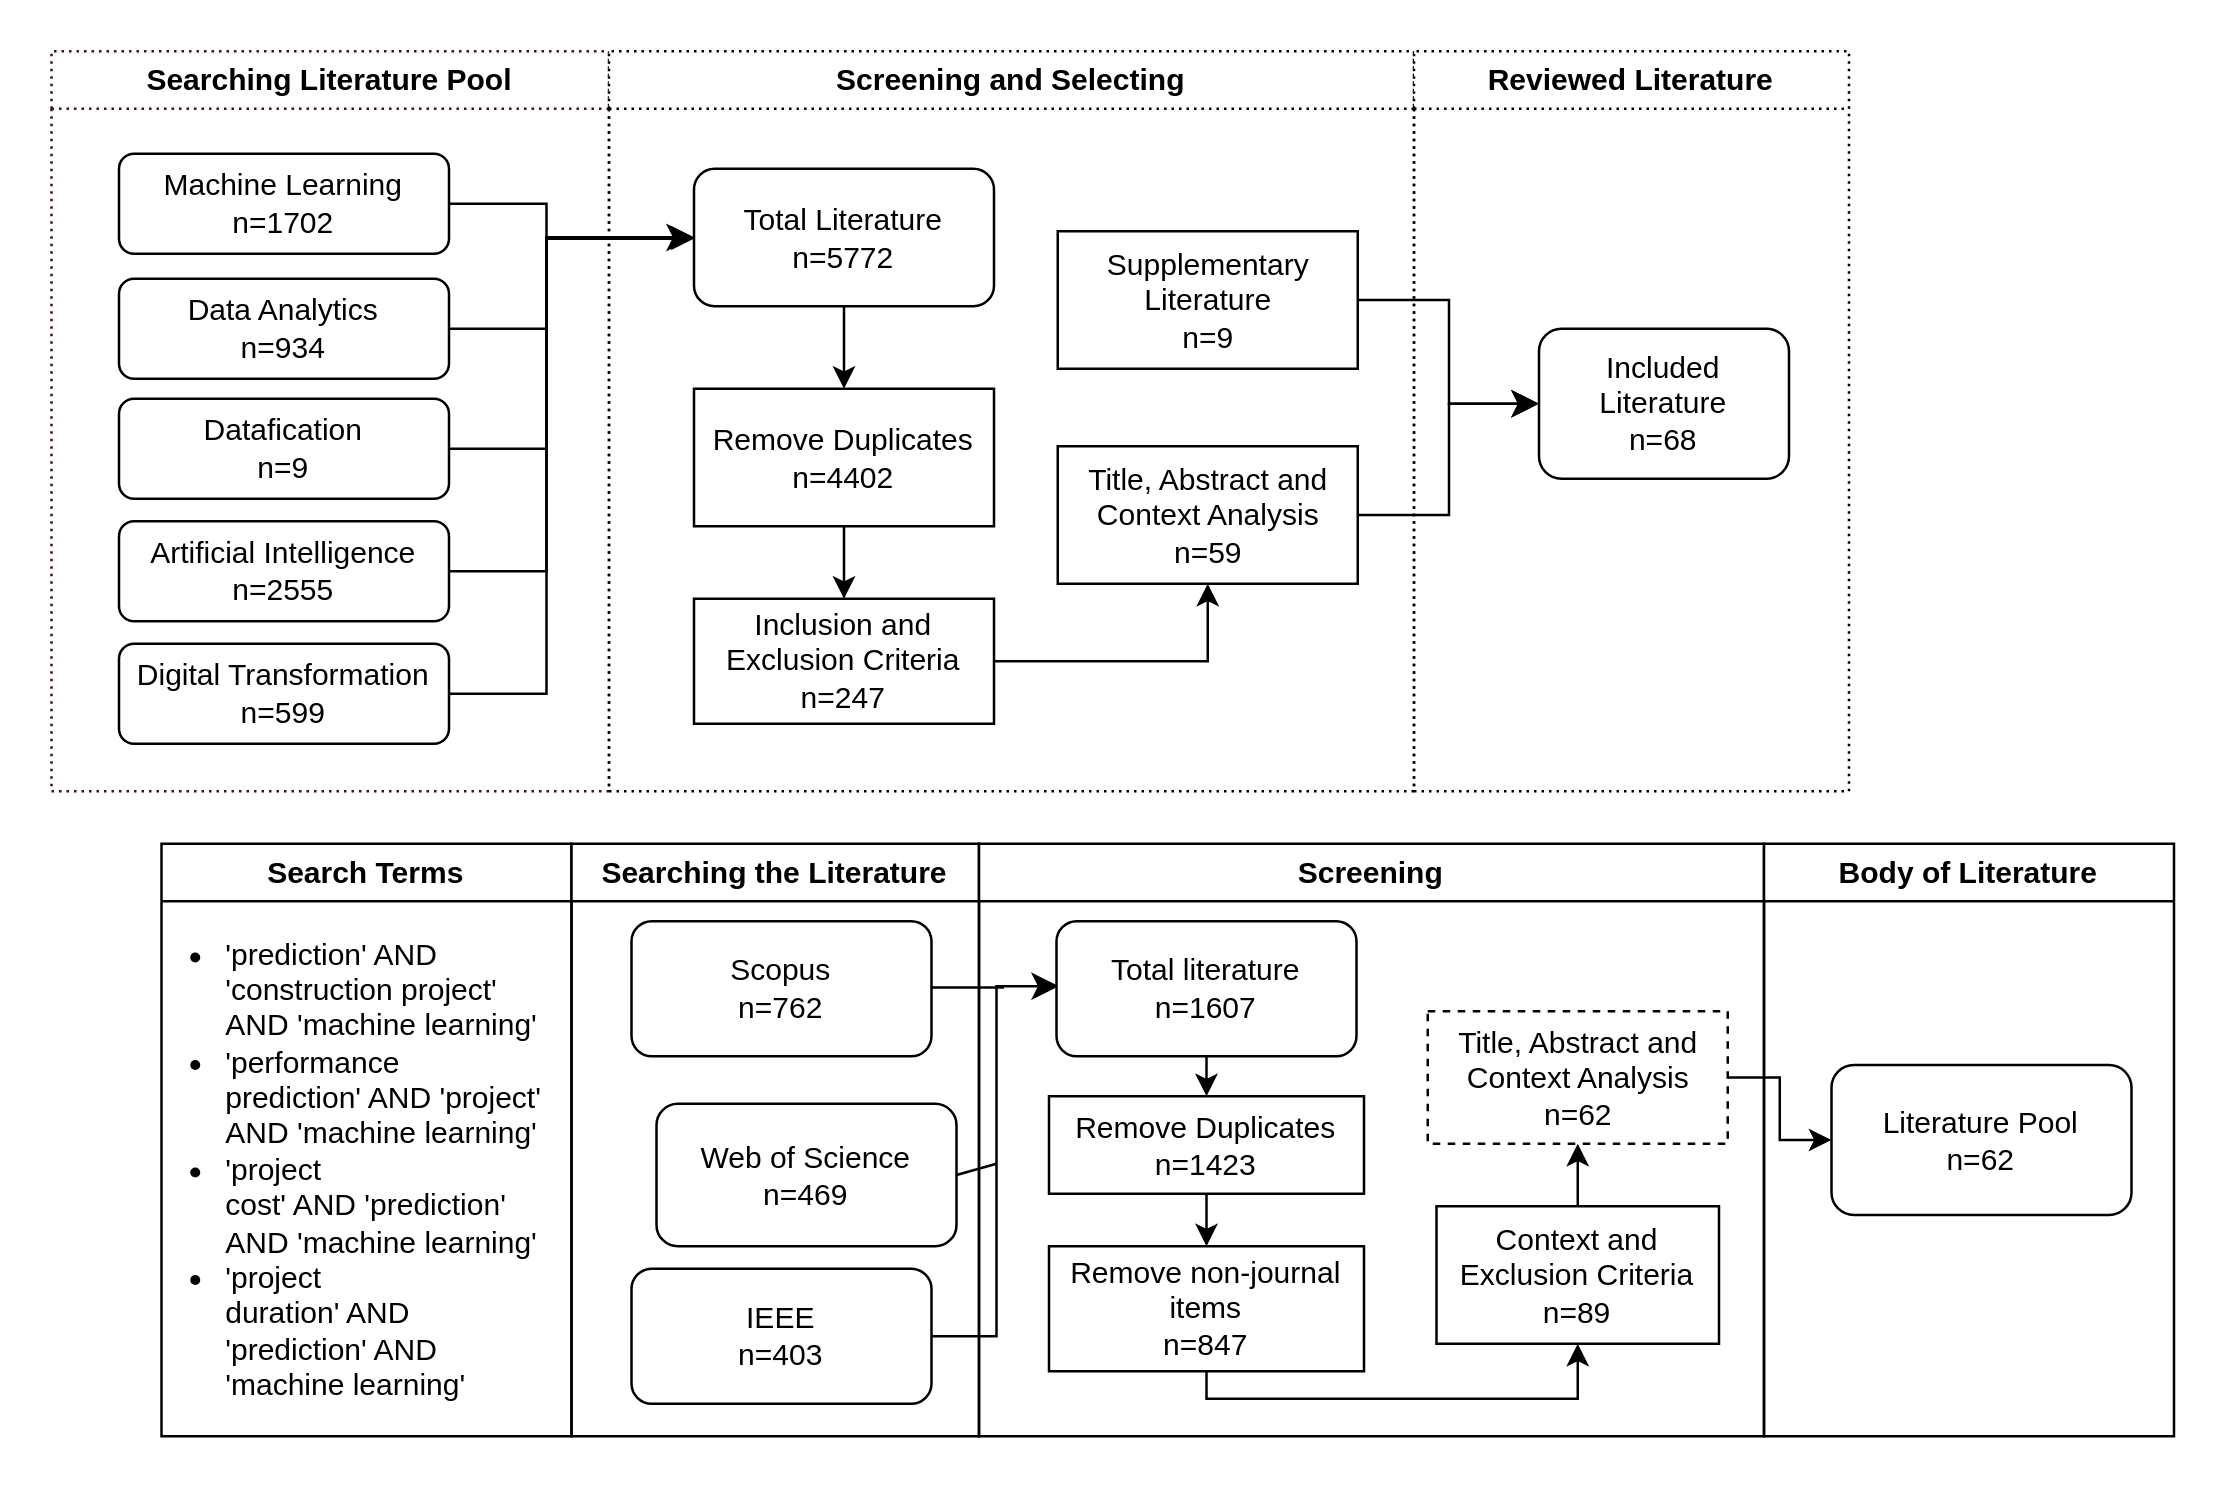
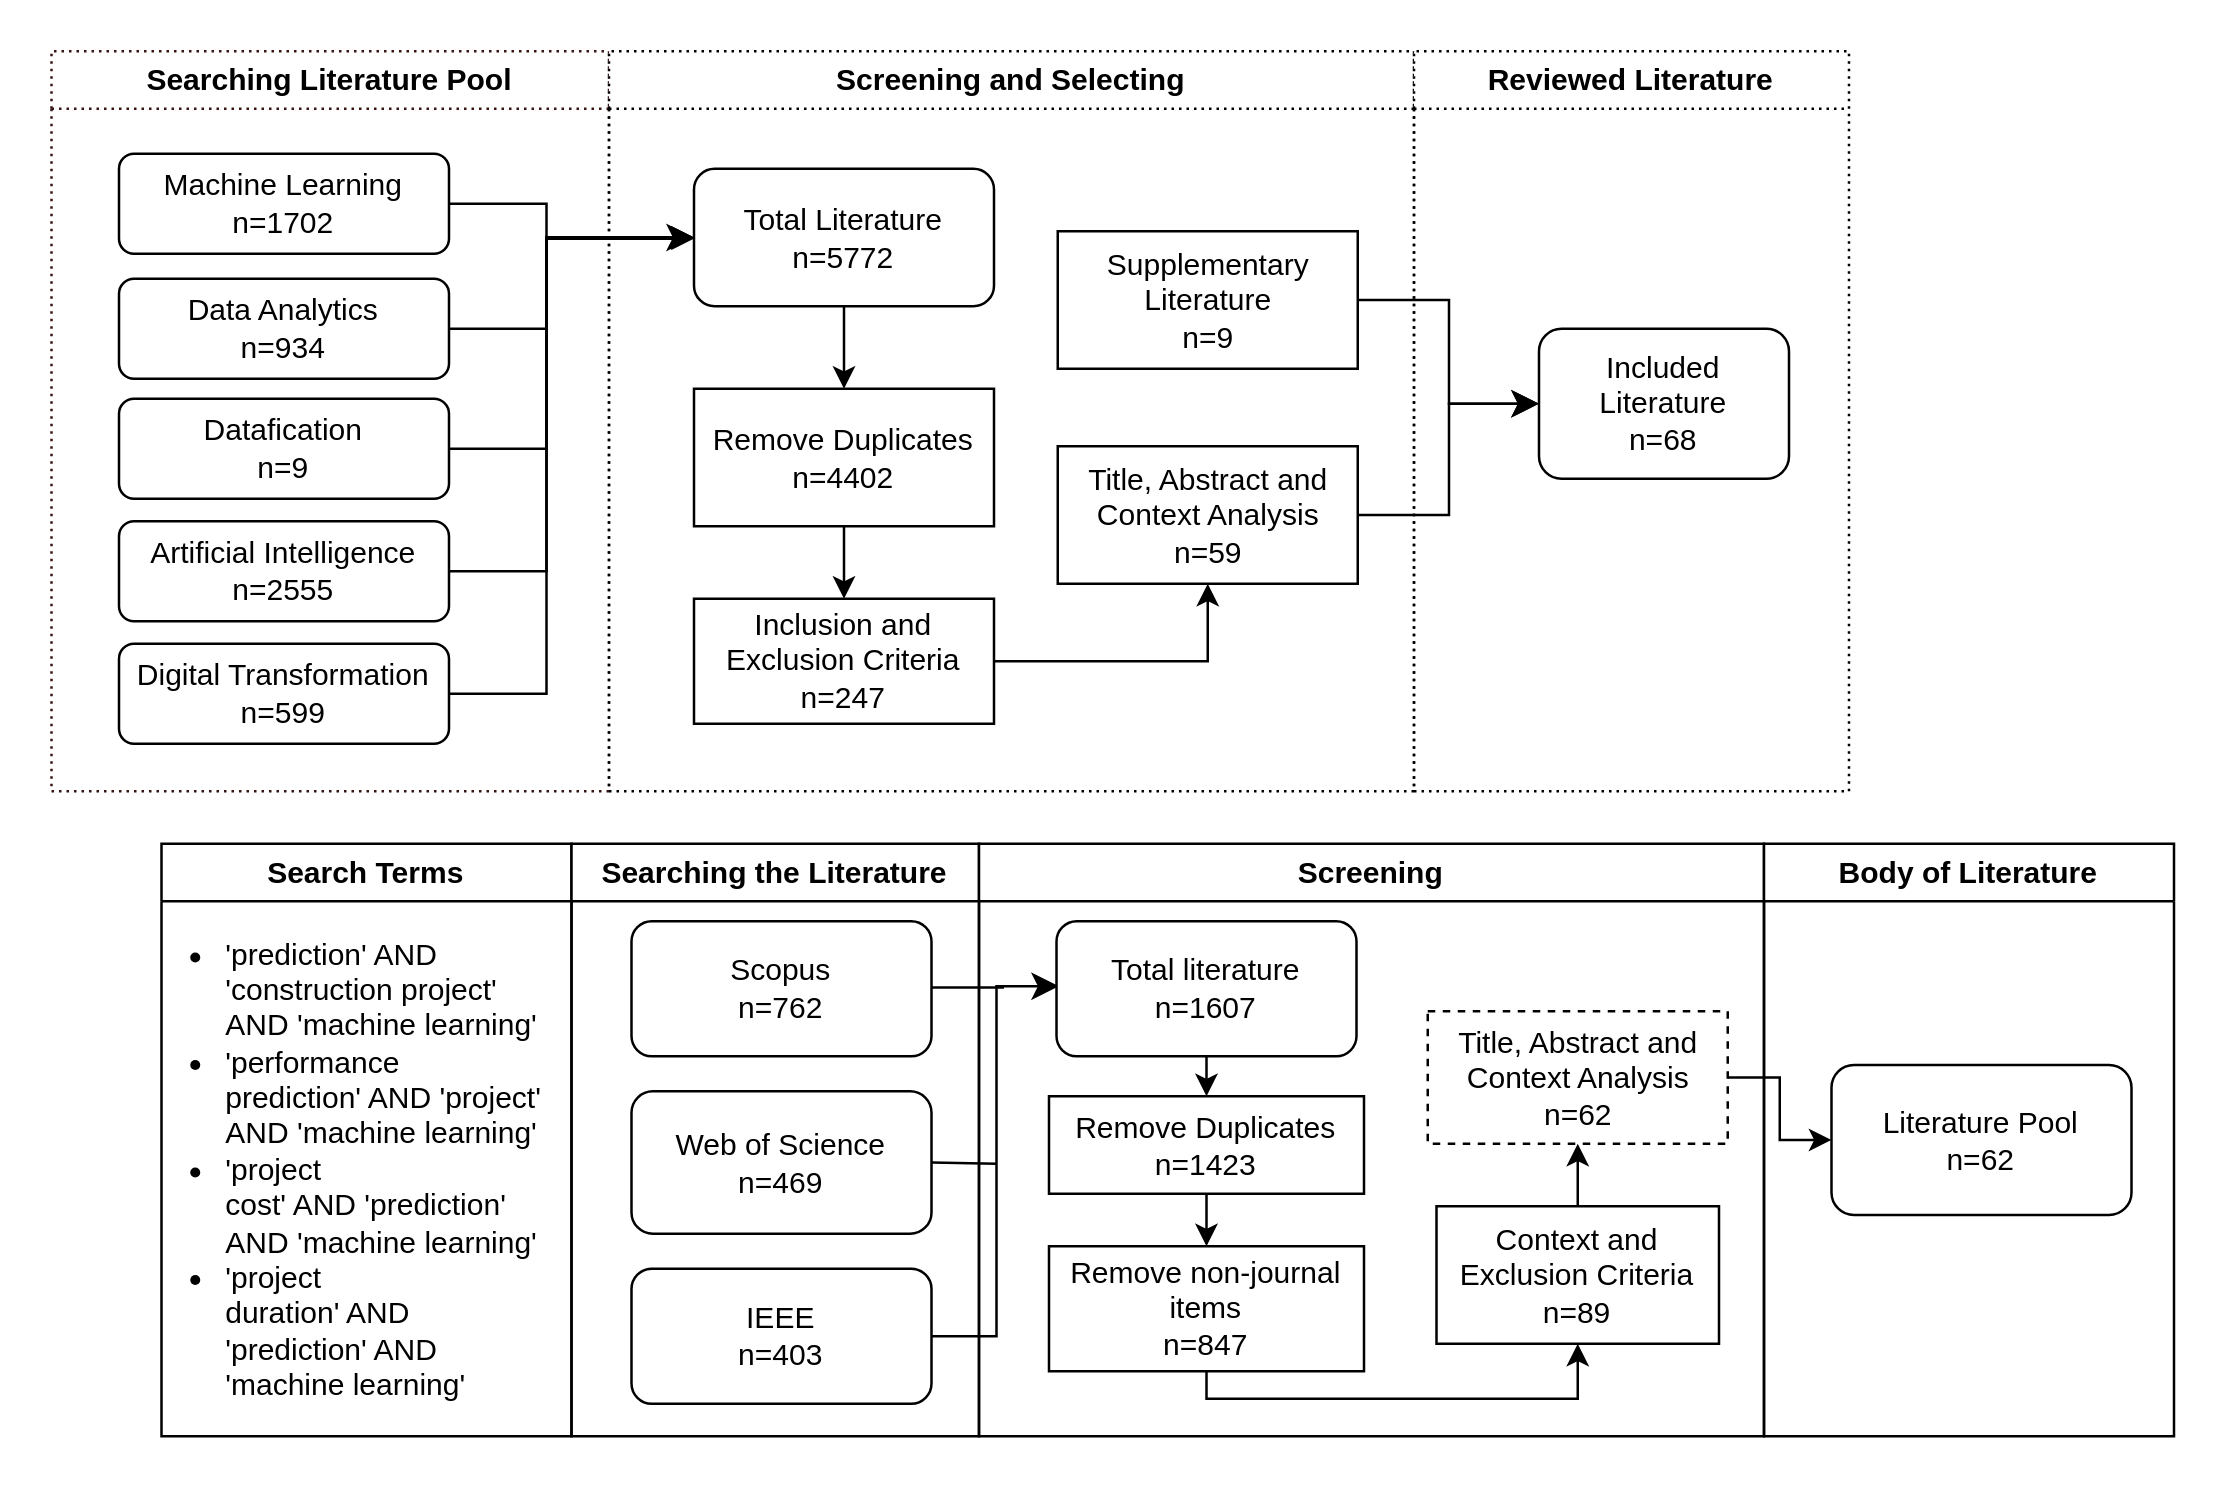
node "Web of Science n=469": moved (806, 1175) -> (781, 1163)
